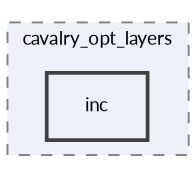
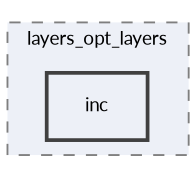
cluster "cavalry_opt_layers": label "cavalry_opt_layers" -> "layers_opt_layers"
